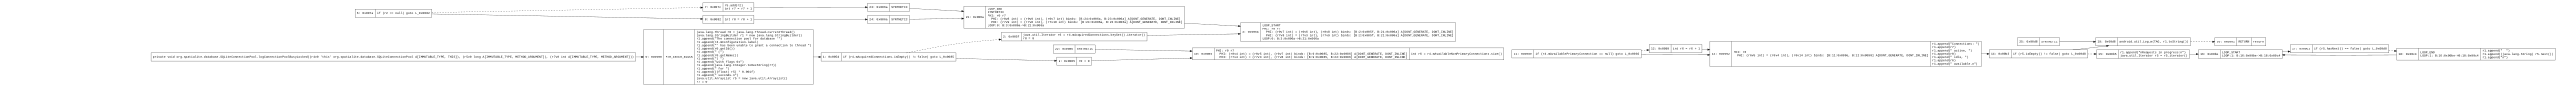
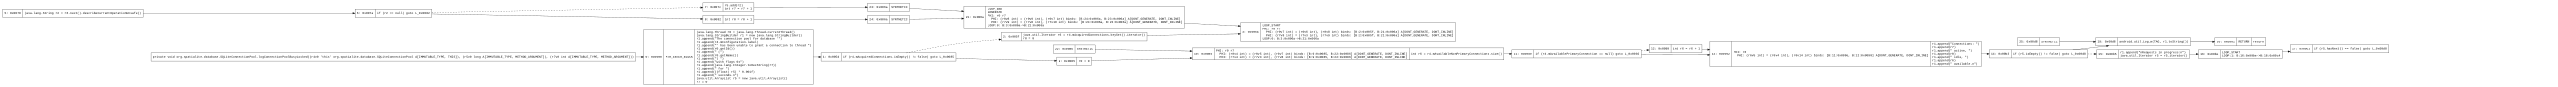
node "21: 0x006a": text "SYNTHETIC" -> "GENERATE"
node "5: 0x0070": added
edge "19: 0x00d8" -> "20: 0x00e1": style dashed -> solid
edge "10: 0x0086" -> "11: 0x008e": added
node "18: 0x00c4": removed
